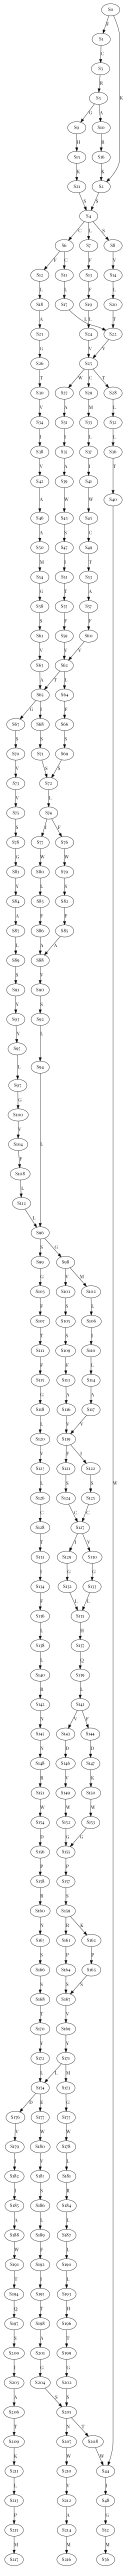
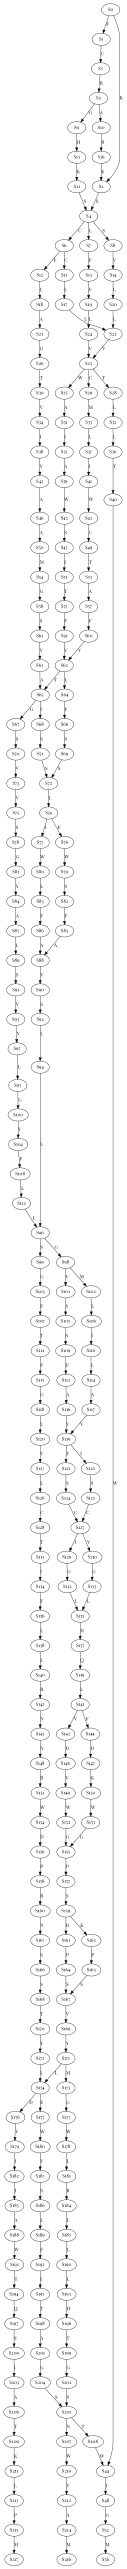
edge "S20" -> "S22": label "T" -> "L"
